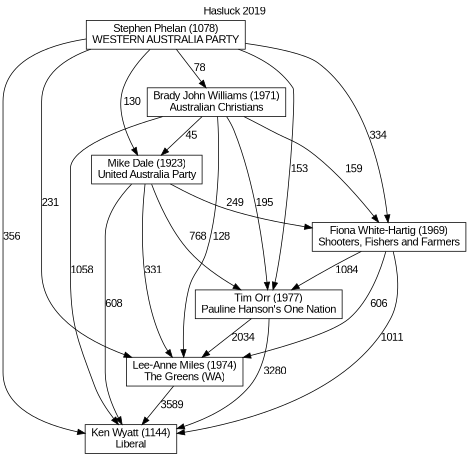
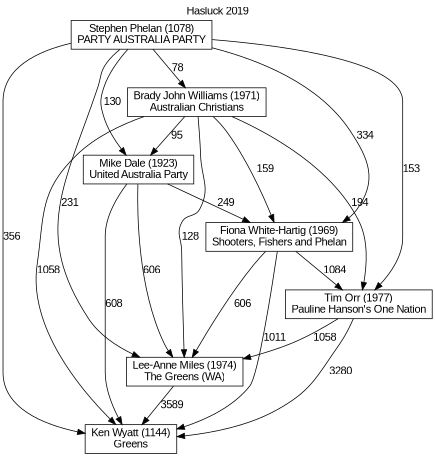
node "Stephen Phelan (1078) WESTERN AUSTRALIA PARTY": label "Stephen Phelan (1078) WESTERN AUSTRALIA PARTY" -> "Stephen Phelan (1078) PARTY AUSTRALIA PARTY"
edge "Brady John Williams (1971) Australian Christians" -> "Mike Dale (1923) United Australia Party": label "45" -> "95"
edge "Brady John Williams (1971) Australian Christians" -> "Tim Orr (1977) Pauline Hanson's One Nation": label "195" -> "194"
node "Fiona White-Hartig (1969) Shooters, Fishers and Farmers": label "Fiona White-Hartig (1969) Shooters, Fishers and Farmers" -> "Fiona White-Hartig (1969) Shooters, Fishers and Phelan"
edge "Mike Dale (1923) United Australia Party" -> "Tim Orr (1977) Pauline Hanson's One Nation": removed, label "768"
edge "Mike Dale (1923) United Australia Party" -> "Lee-Anne Miles (1974) The Greens (WA)": label "331" -> "606"
edge "Tim Orr (1977) Pauline Hanson's One Nation" -> "Lee-Anne Miles (1974) The Greens (WA)": label "2034" -> "1058"
node "Ken Wyatt (1144) Liberal": label "Ken Wyatt (1144) Liberal" -> "Ken Wyatt (1144) Greens"
